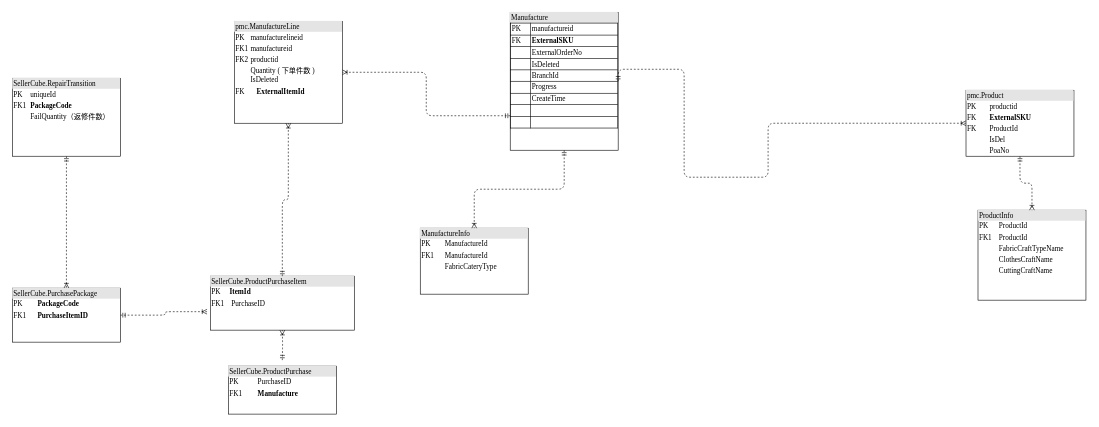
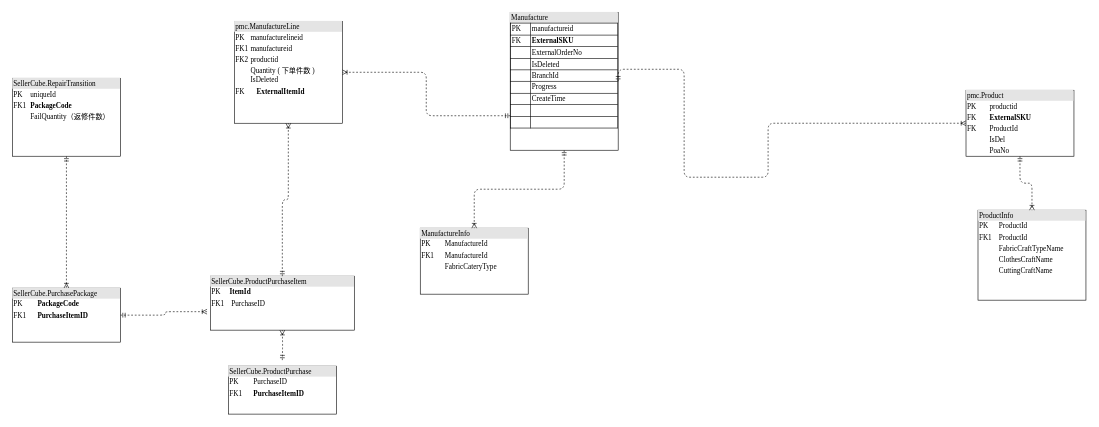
node "SellerCube.ProductPurchase PK PurchaseID FK1 Manufacture": label "SellerCube.ProductPurchase PK PurchaseID FK1 Manufacture" -> "SellerCube.ProductPurchase PK PurchaseID FK1 PurchaseItemID"
